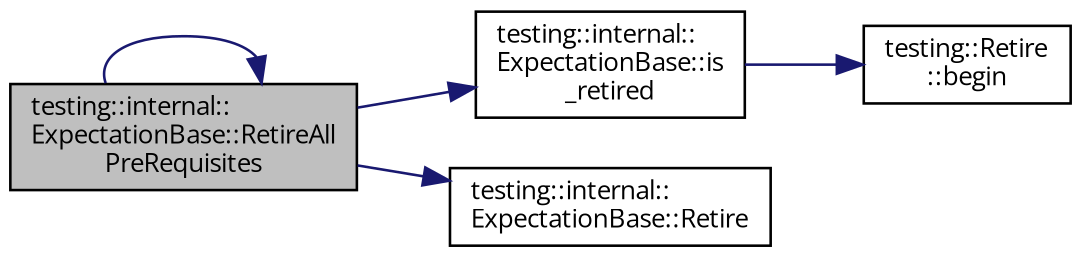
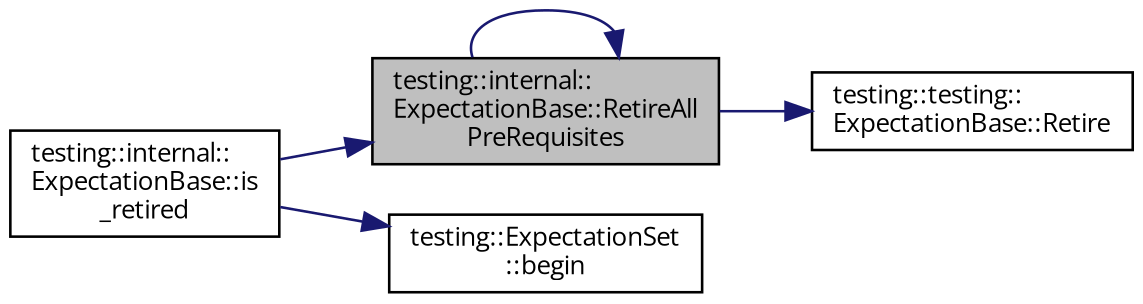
node "testing::Retire ::begin": label "testing::Retire ::begin" -> "testing::ExpectationSet ::begin"
edge "testing::internal:: ExpectationBase::RetireAll PreRequisites" -> "testing::internal:: ExpectationBase::is _retired": reversed
node "testing::internal:: ExpectationBase::Retire": label "testing::internal:: ExpectationBase::Retire" -> "testing::testing:: ExpectationBase::Retire"
